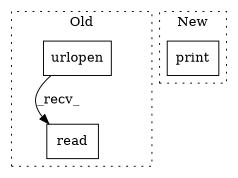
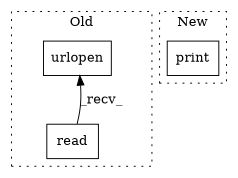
edge "urlopen" -> "read": reversed
